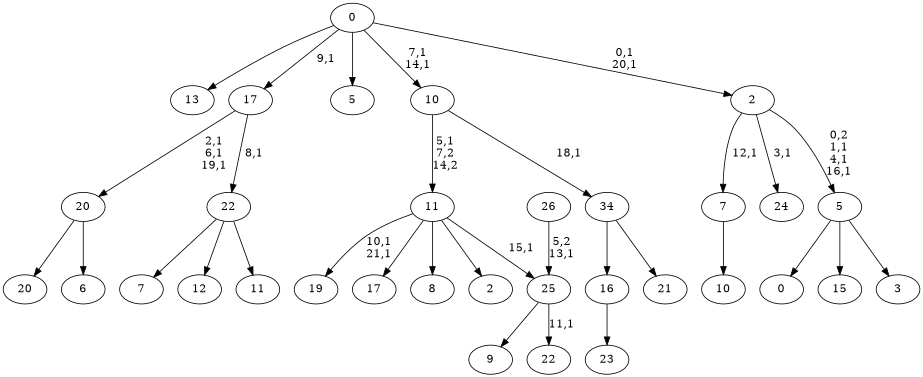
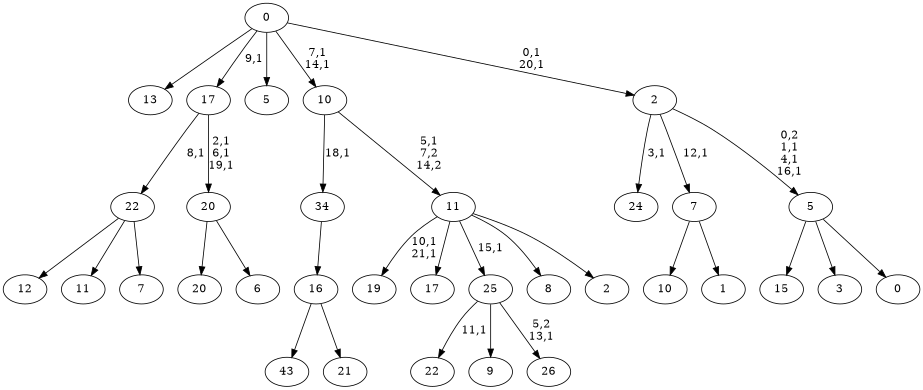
edge "26" -> "25": reversed
edge "34" -> "21": now "16" -> "21"
node "1": added
node "23": label "23" -> "43"
